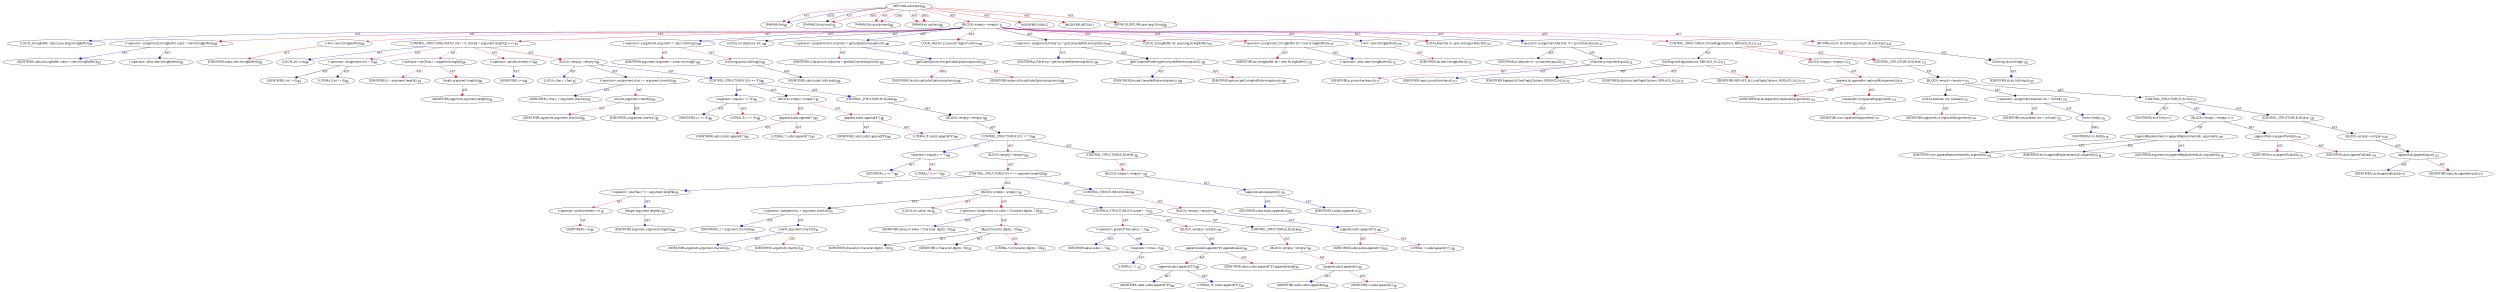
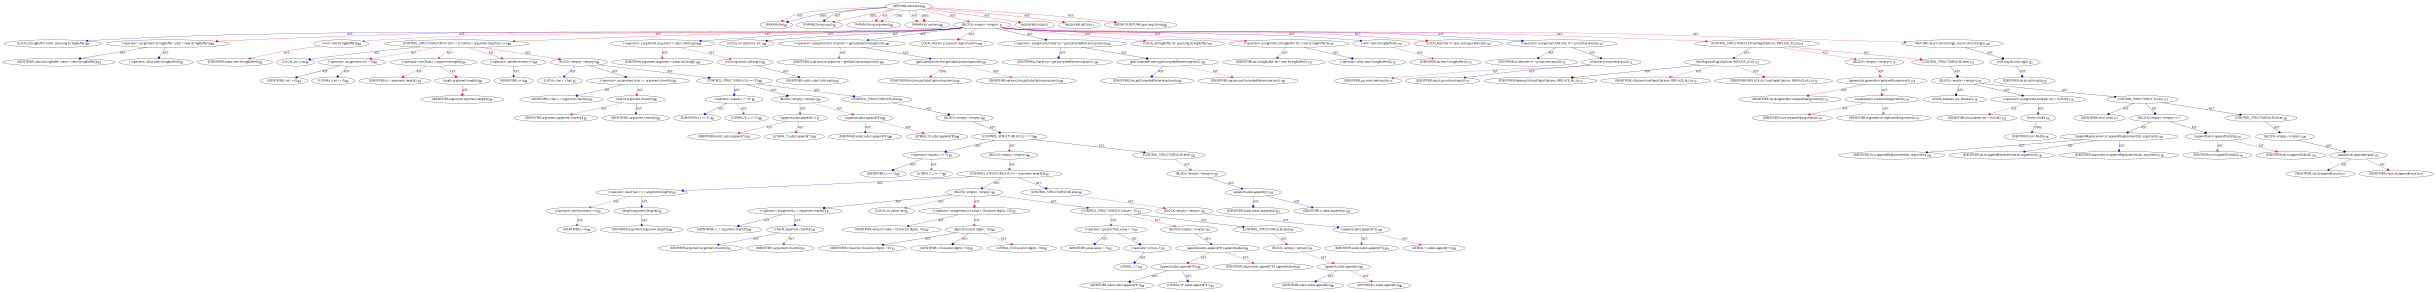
edge "(<operator>.lessThan,i < argument.length())" -> "(IDENTIFIER,i,i < argument.length())": color deeppink -> red
edge "(LOCAL,boolean res: boolean)" -> "(IDENTIFIER,argument,m.replaceAll(argument))": now "(replaceAll,m.replaceAll(argument))" -> "(IDENTIFIER,argument,m.replaceAll(argument))"
